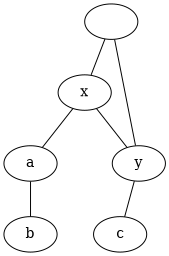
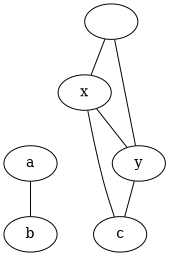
edge "x" -- "a": now "x" -- "c"
